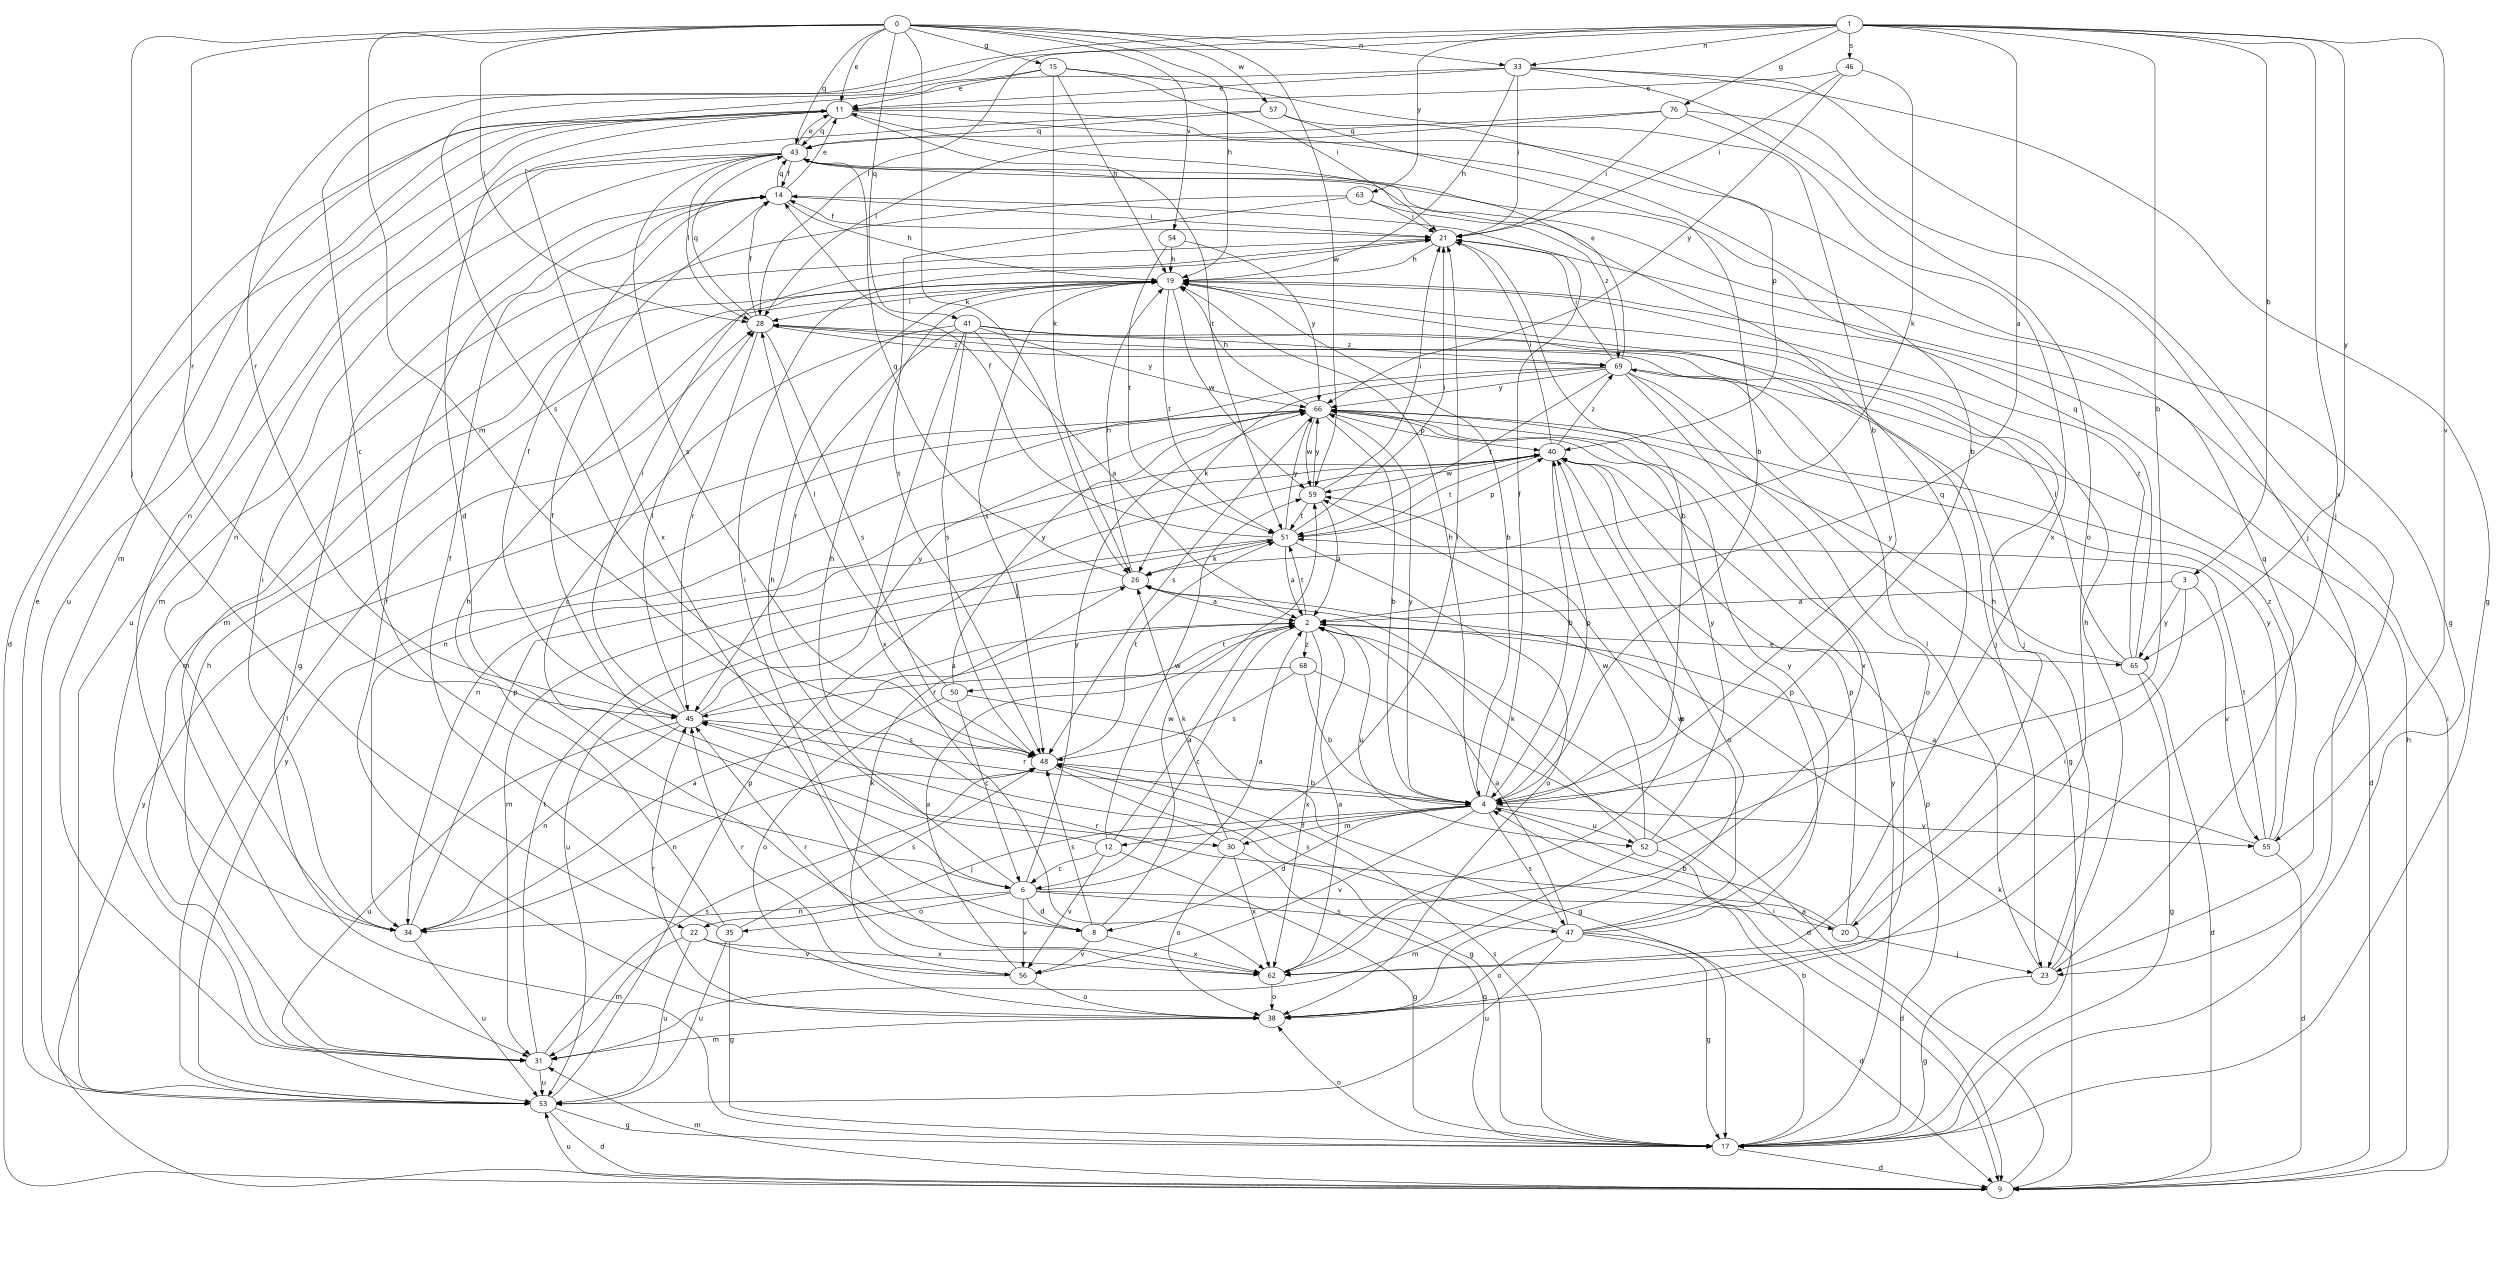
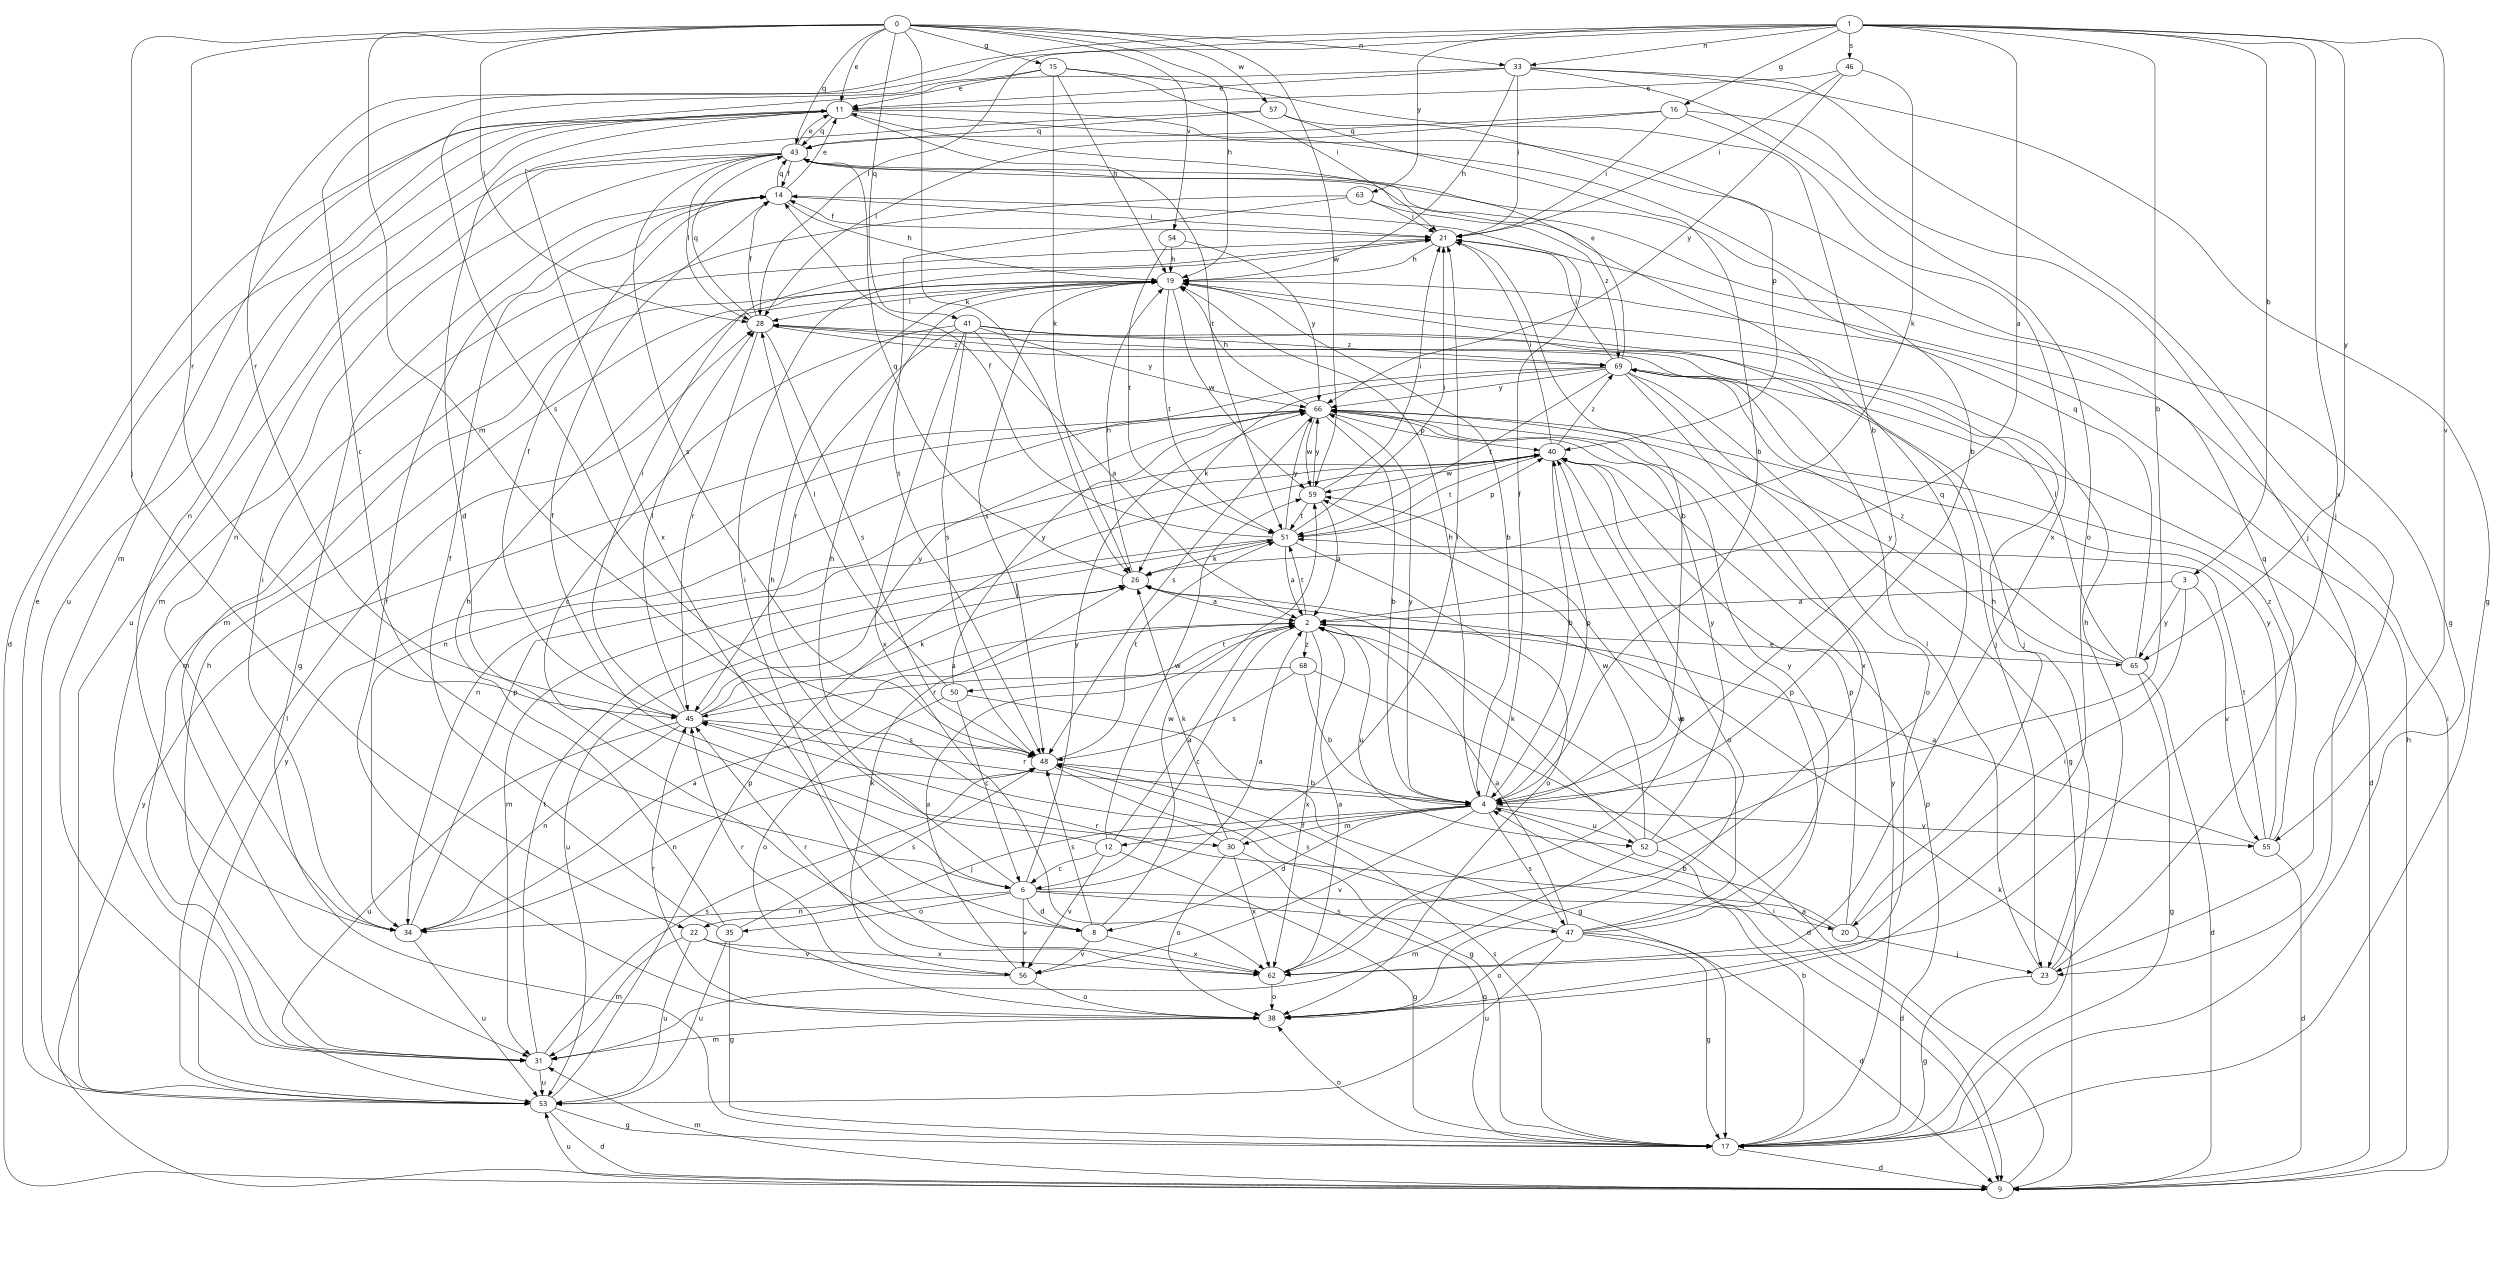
node "76": label "76" -> "16"
edge "65" -> "19": now "65" -> "69"
edge "45" -> "26": added, label "k"
